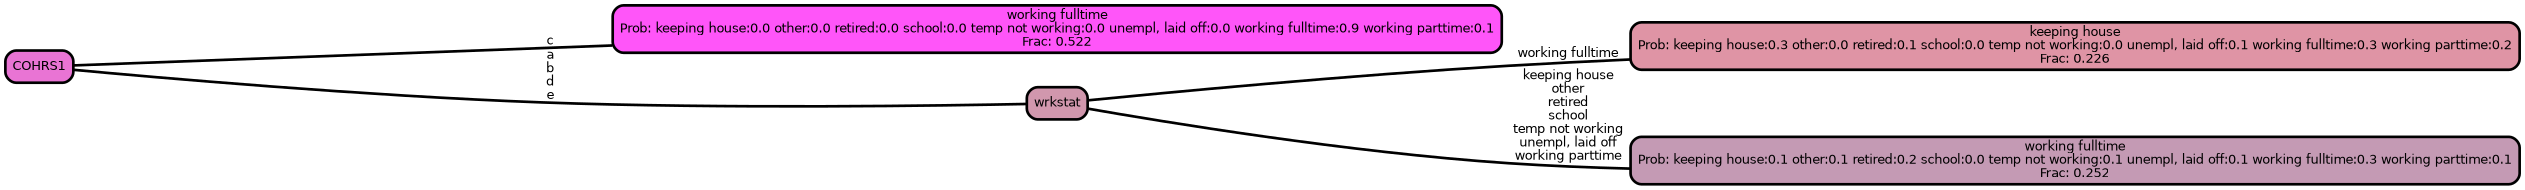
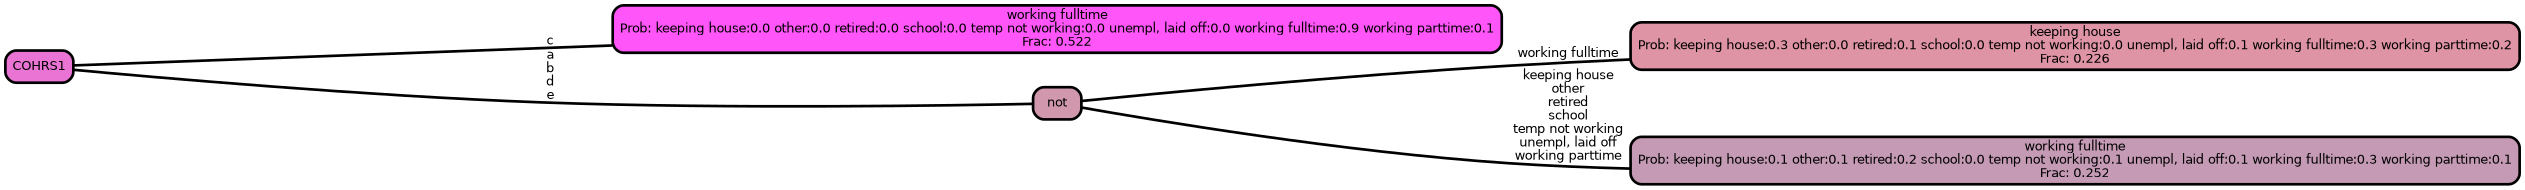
node "wrkstat": label "wrkstat" -> "not"
